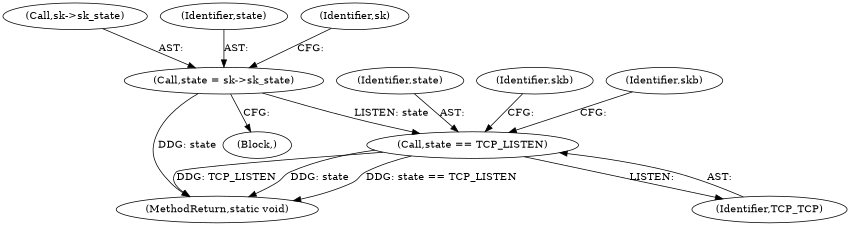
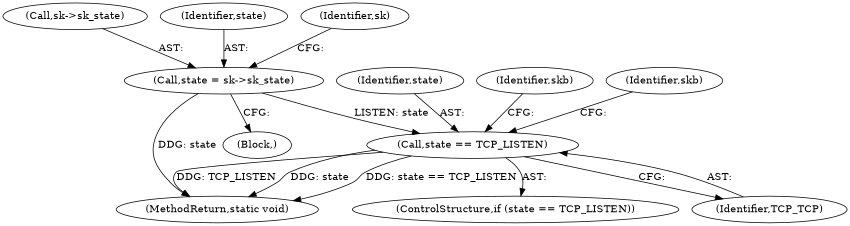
edge "(Call,state == TCP_LISTEN)" -> "(Identifier,TCP_TCP)": label "LISTEN: " -> "CFG: "
node "(ControlStructure,if (state == TCP_LISTEN))": added
